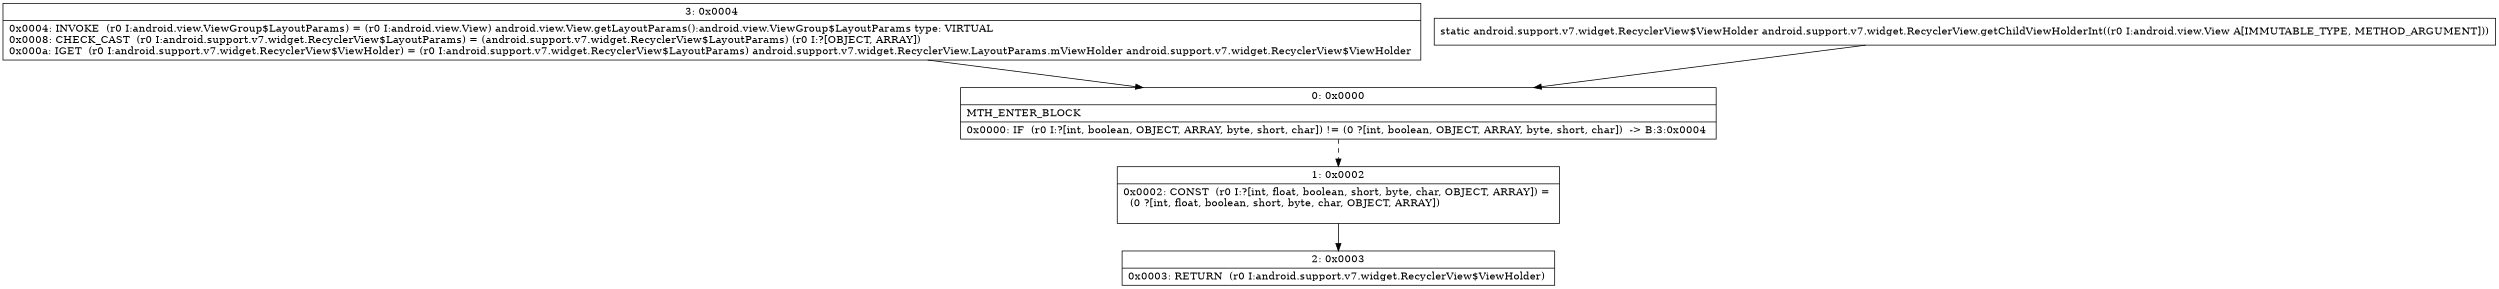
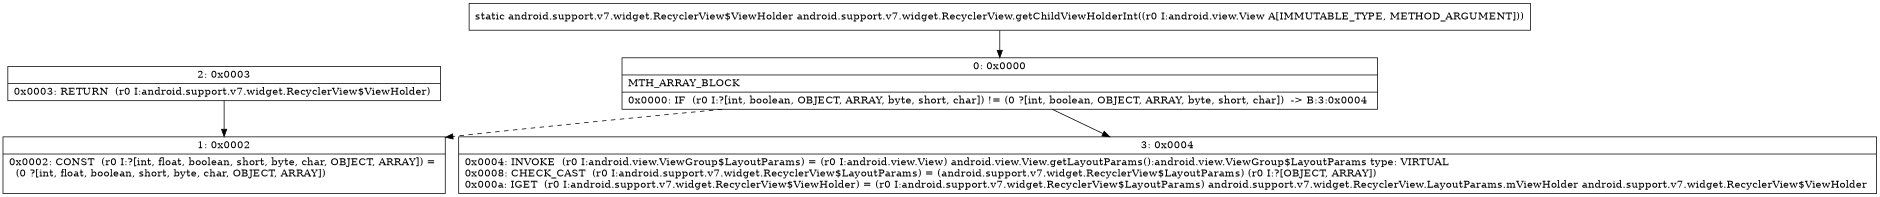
edge "3: 0x0004" -> "0: 0x0000": reversed
node "0: 0x0000": text "MTH_ENTER_BLOCK" -> "MTH_ARRAY_BLOCK"
edge "1: 0x0002" -> "2: 0x0003": reversed
